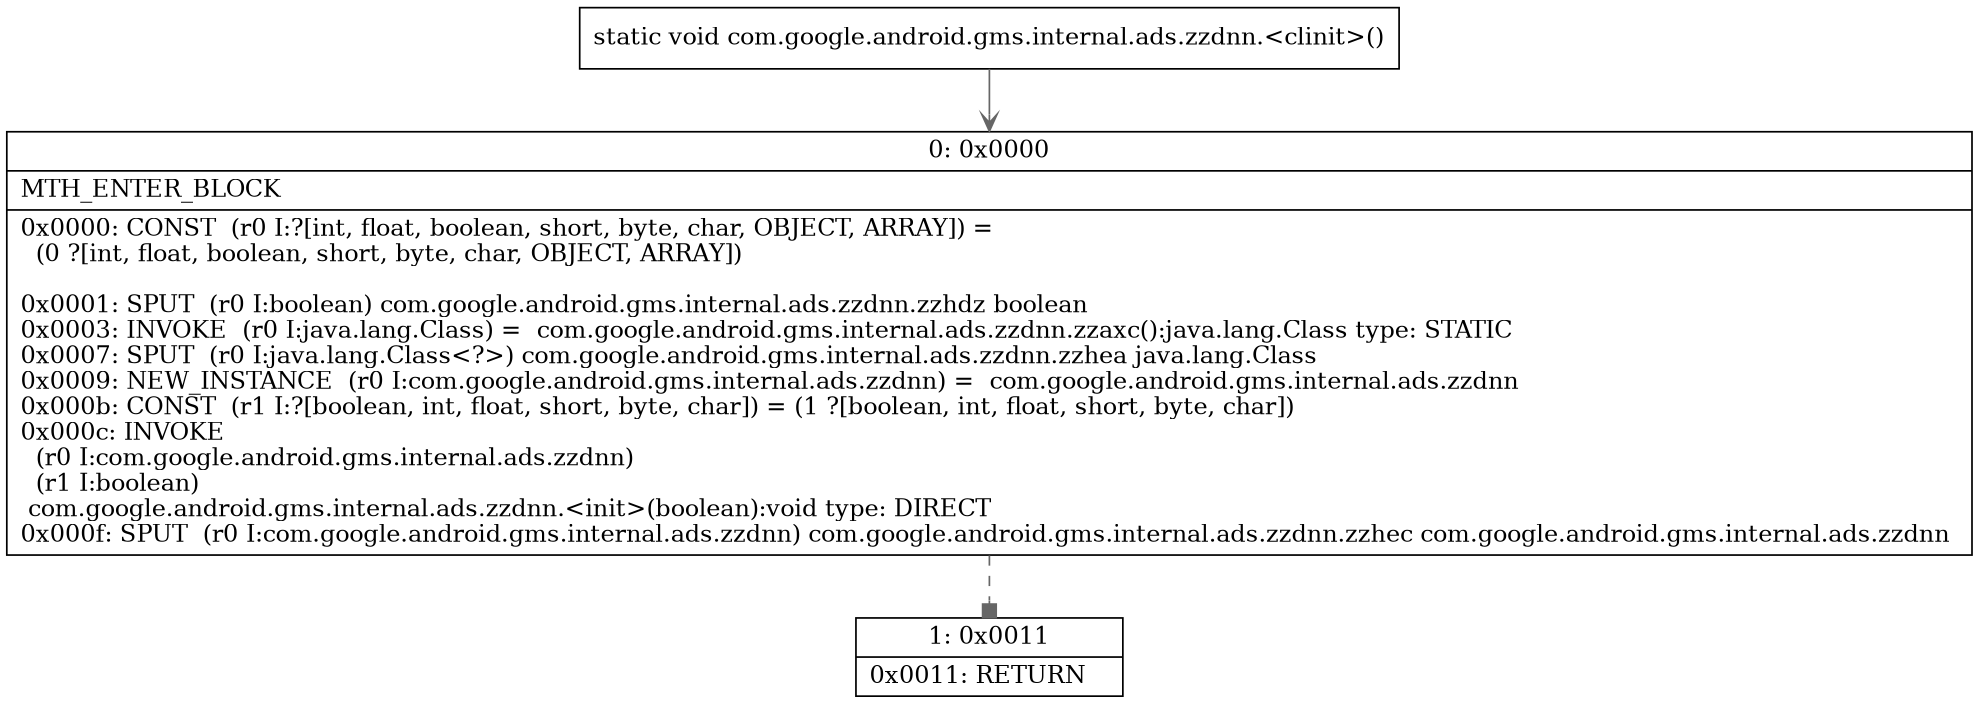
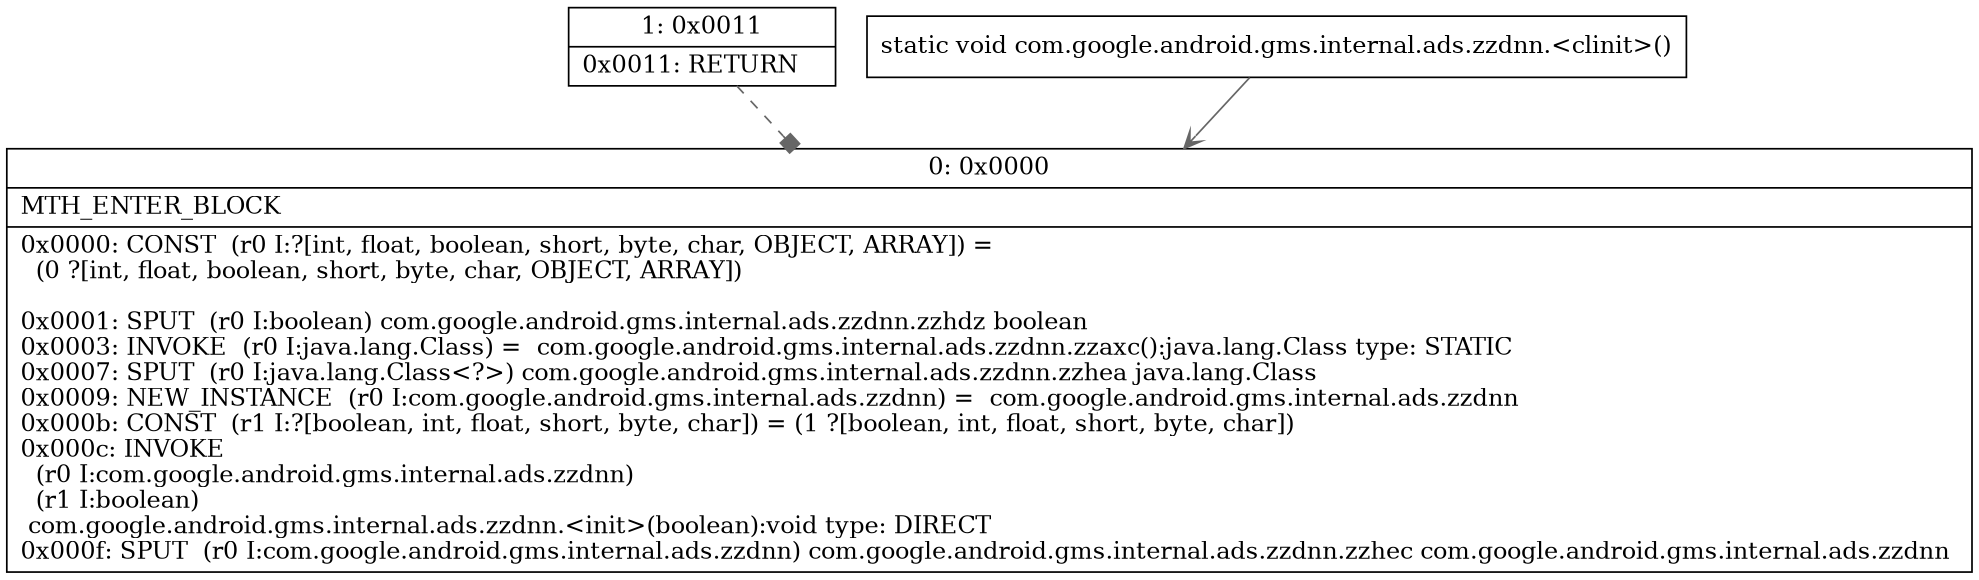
edge "0: 0x0000" -> "1: 0x0011": reversed
